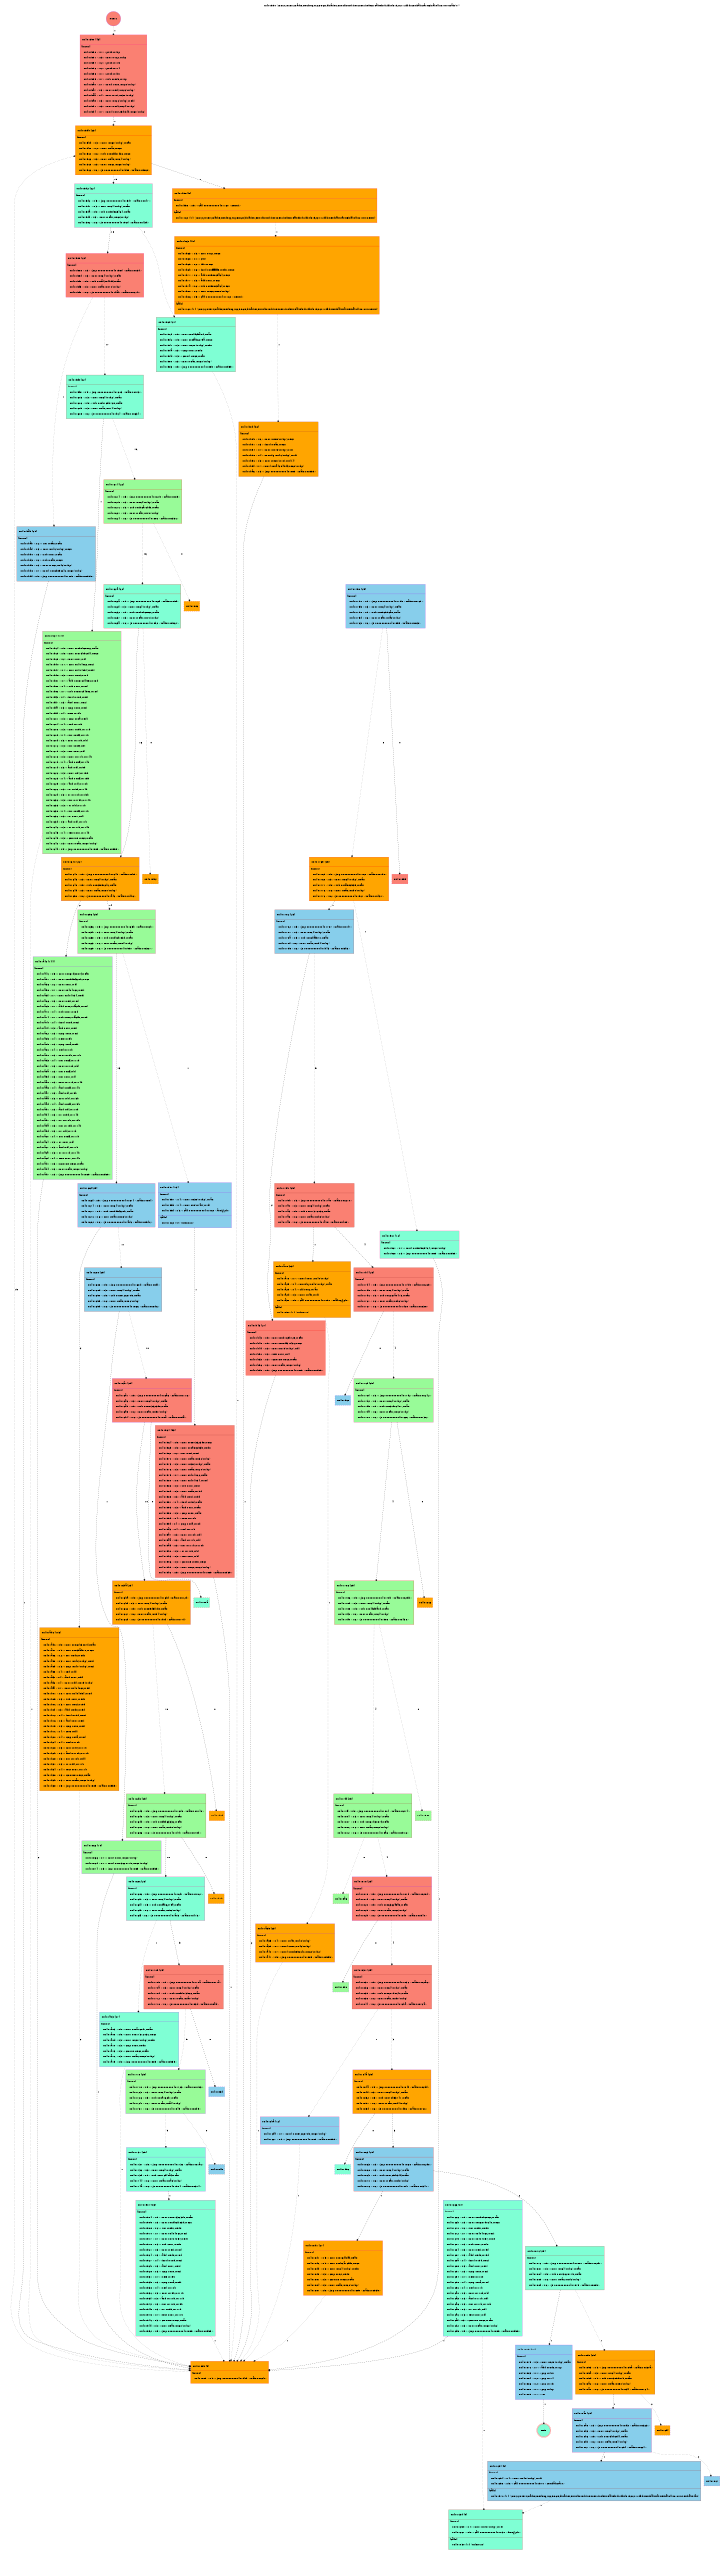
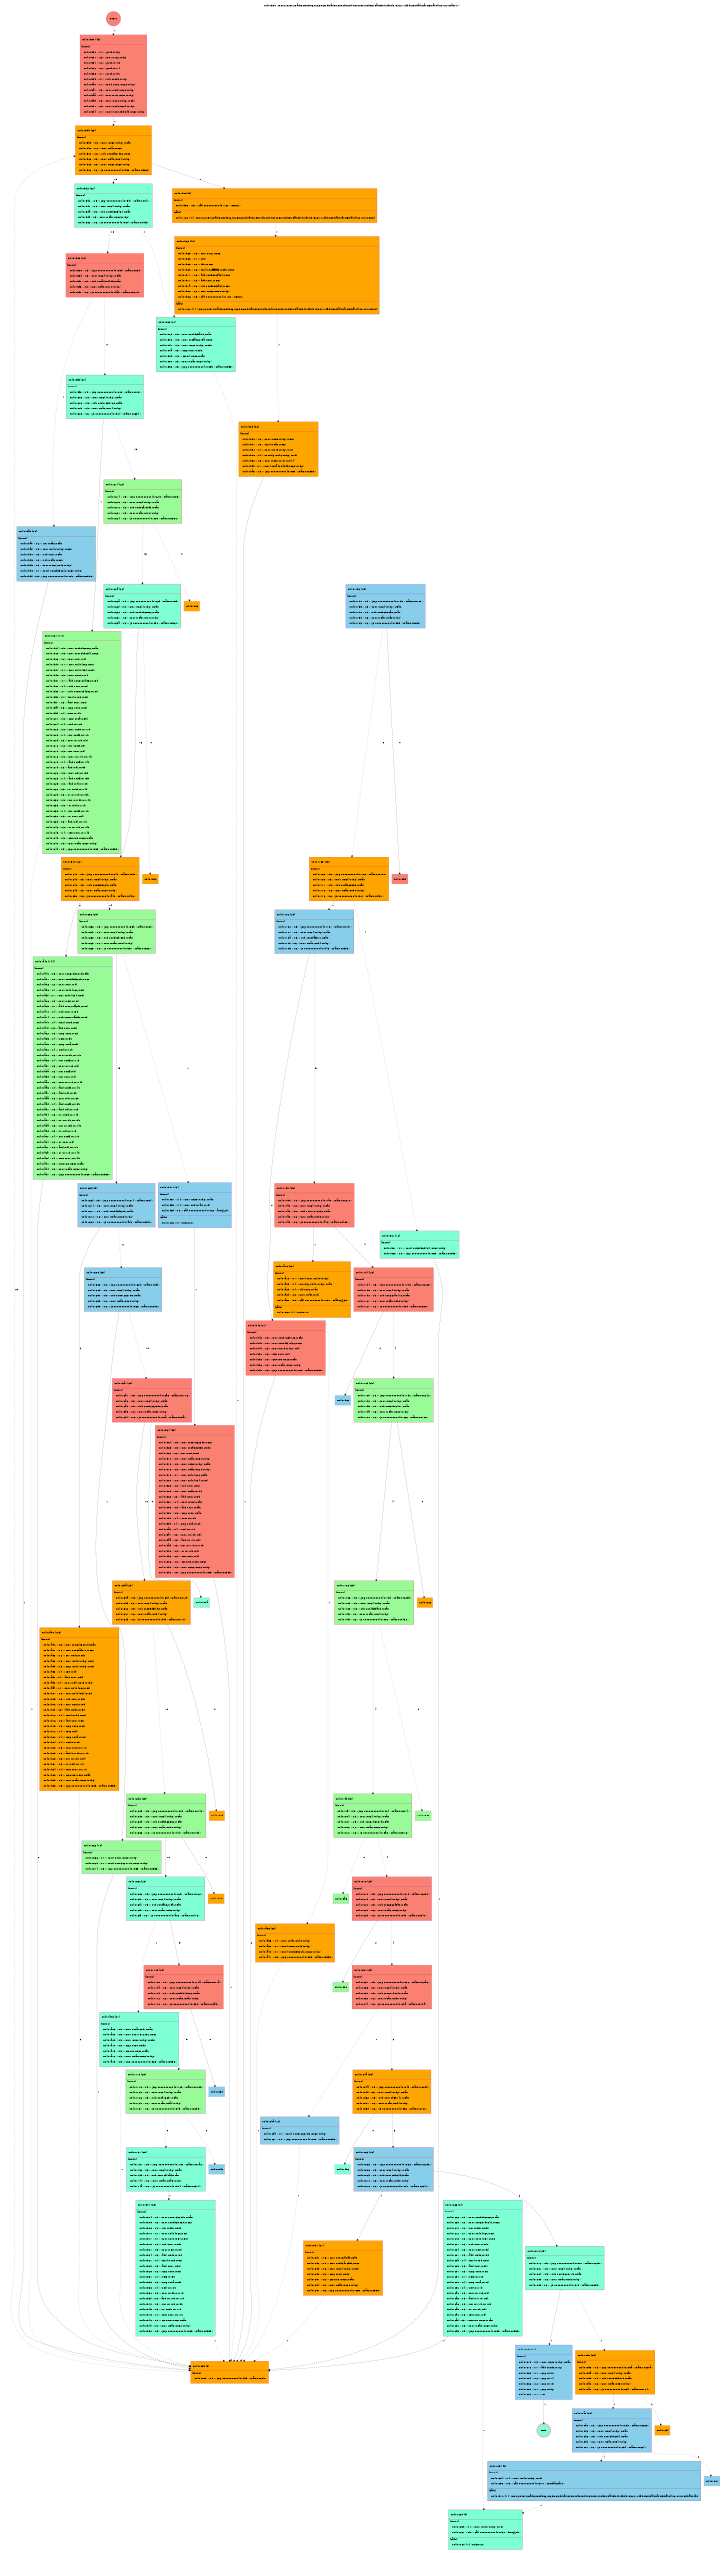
node "0x401b63 [40]": color red -> purple
